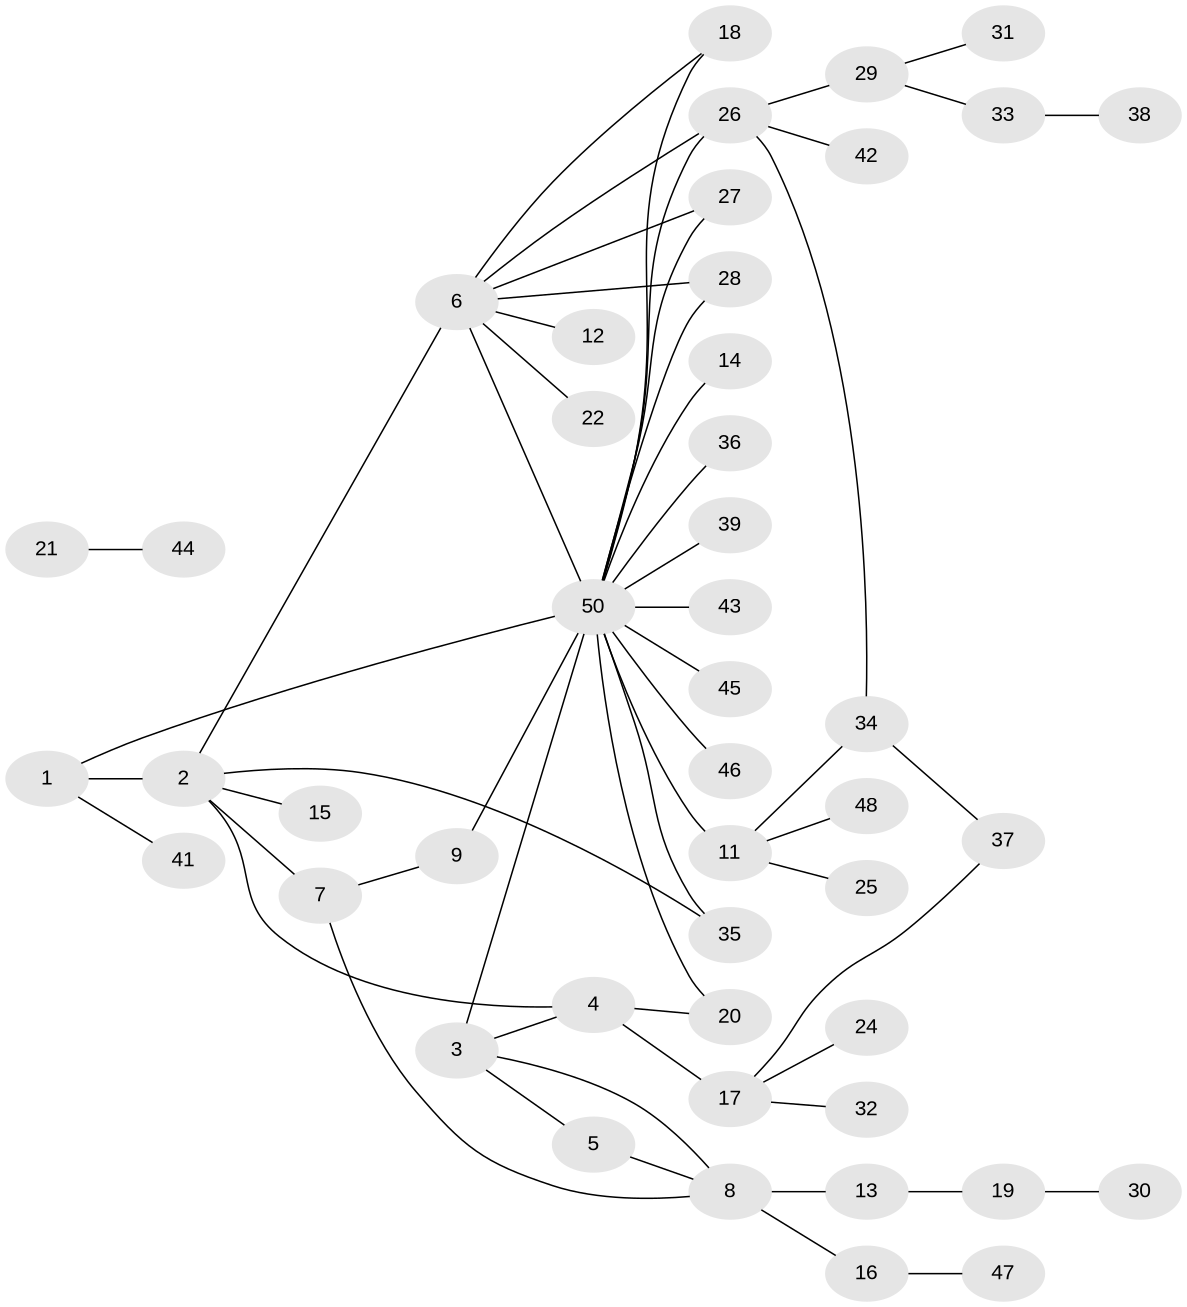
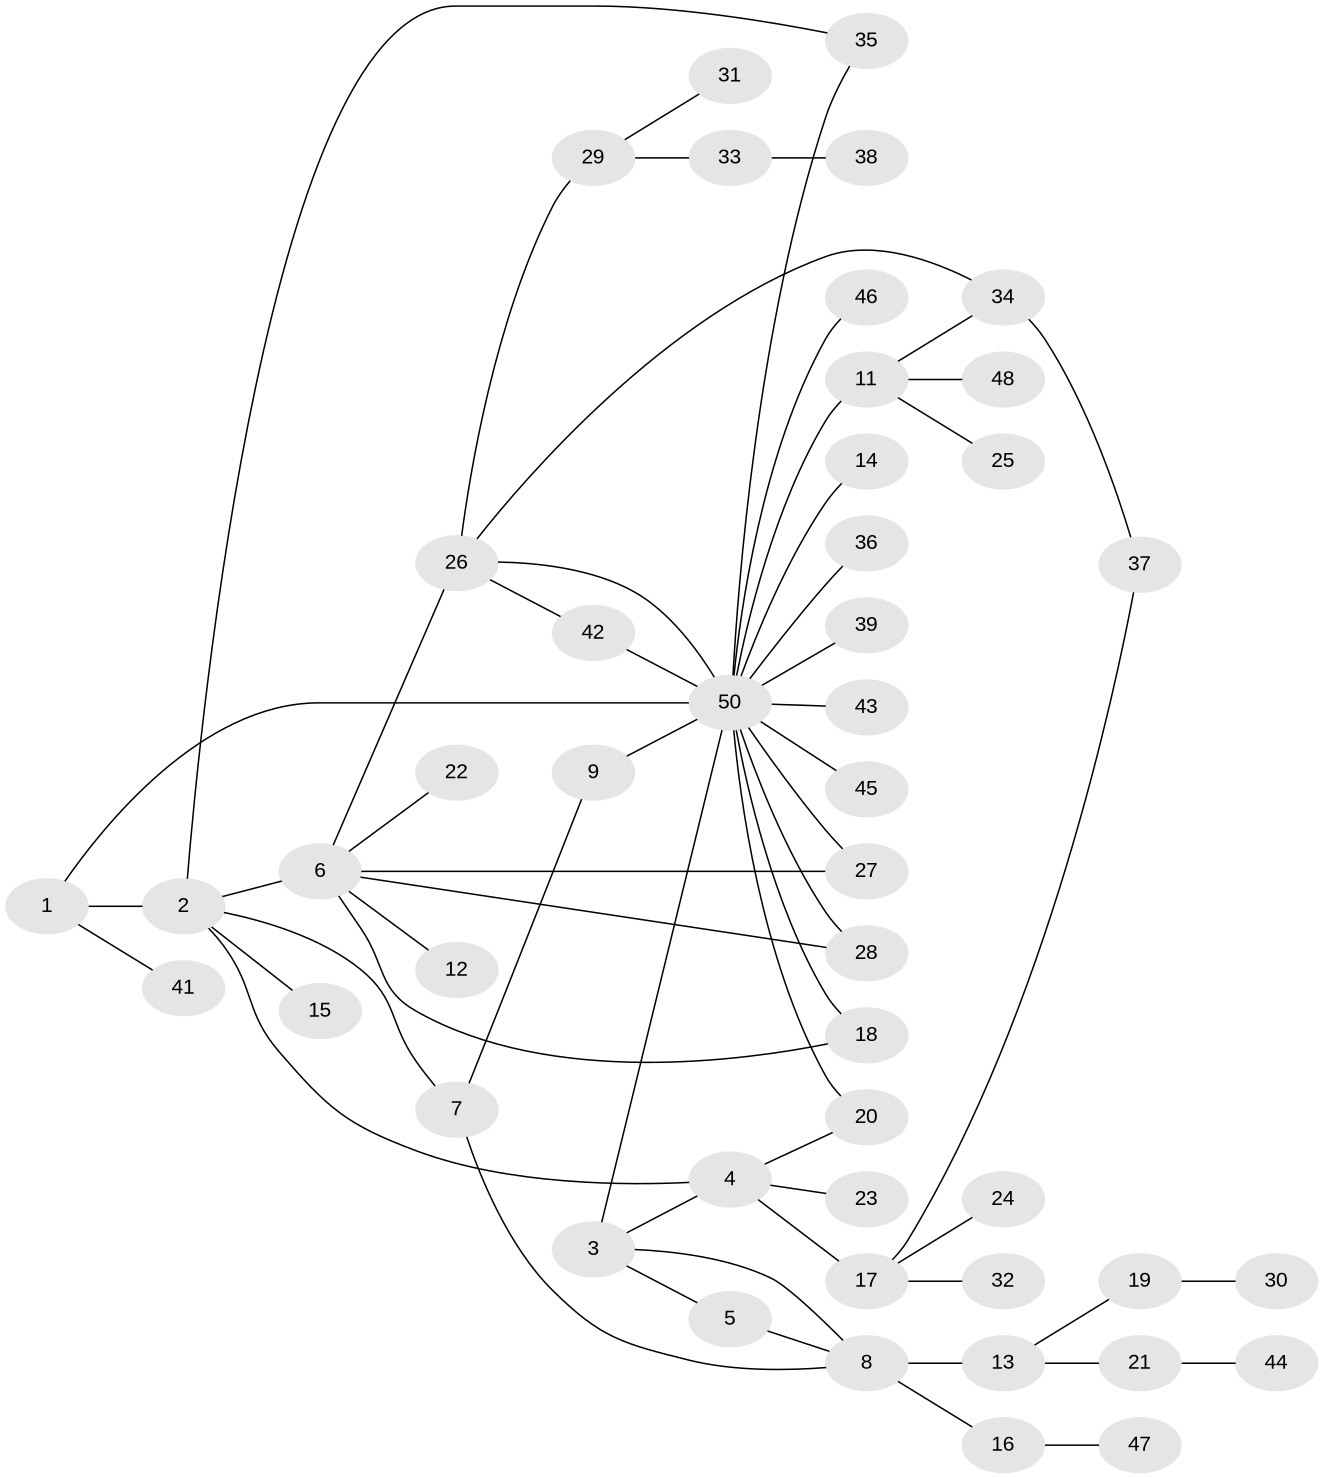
edge "6" -- "50": now "42" -- "50"
node "23": added
edge "13" -- "21": added
